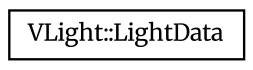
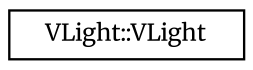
node "VLight::LightData": label "VLight::LightData" -> "VLight::VLight"
